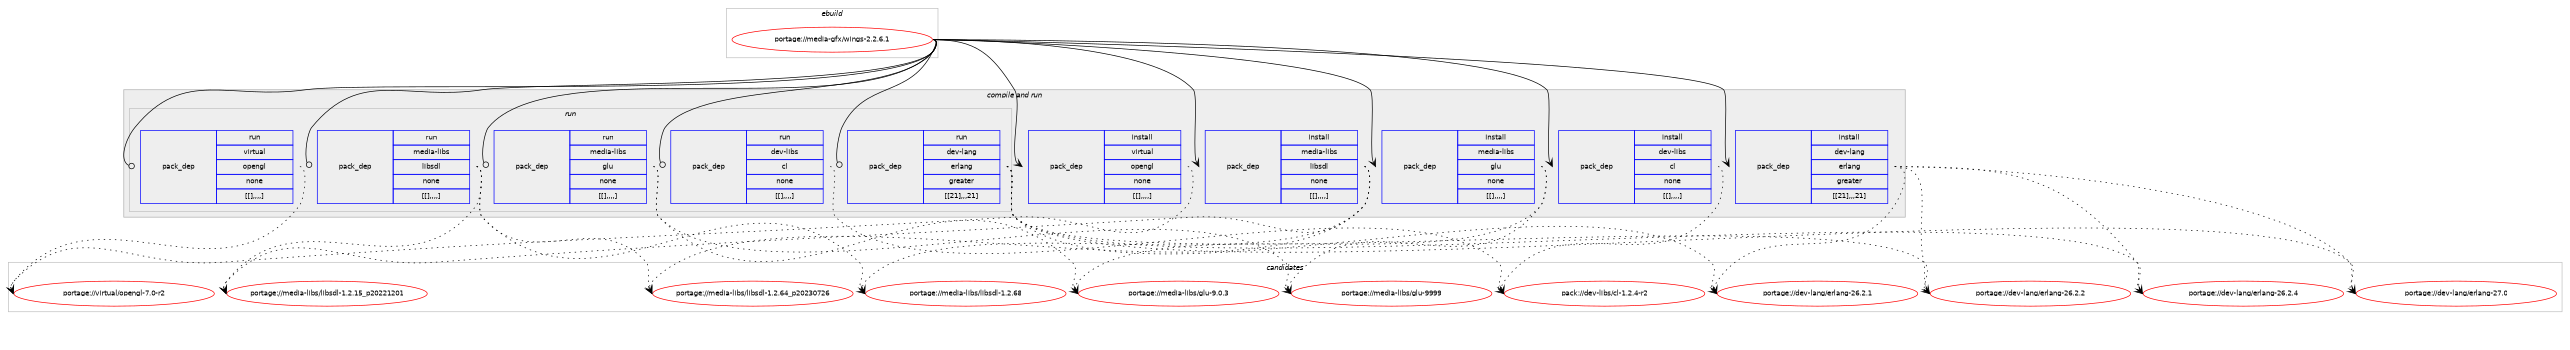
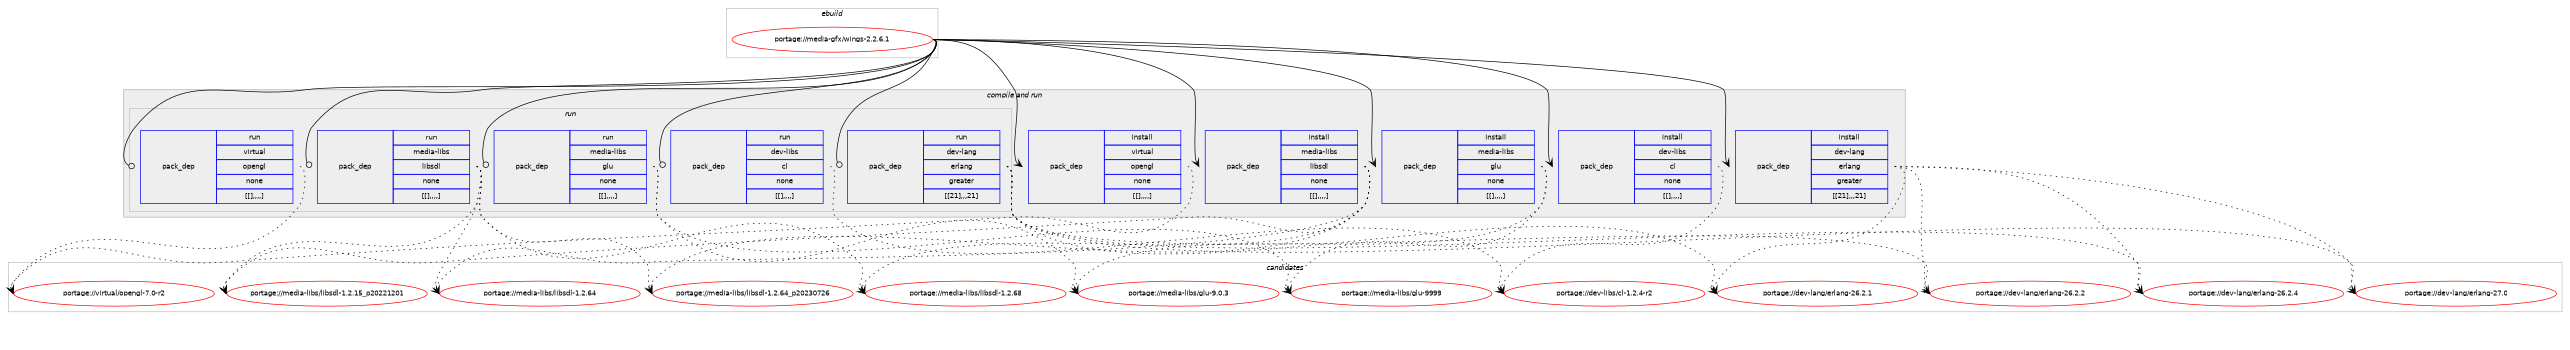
node "portage://media-libs/libsdl-1.2.64": added
node "pack://dev-libs/cl-1.2.4-r2": label "pack://dev-libs/cl-1.2.4-r2" -> "portage://dev-libs/cl-1.2.4-r2"
